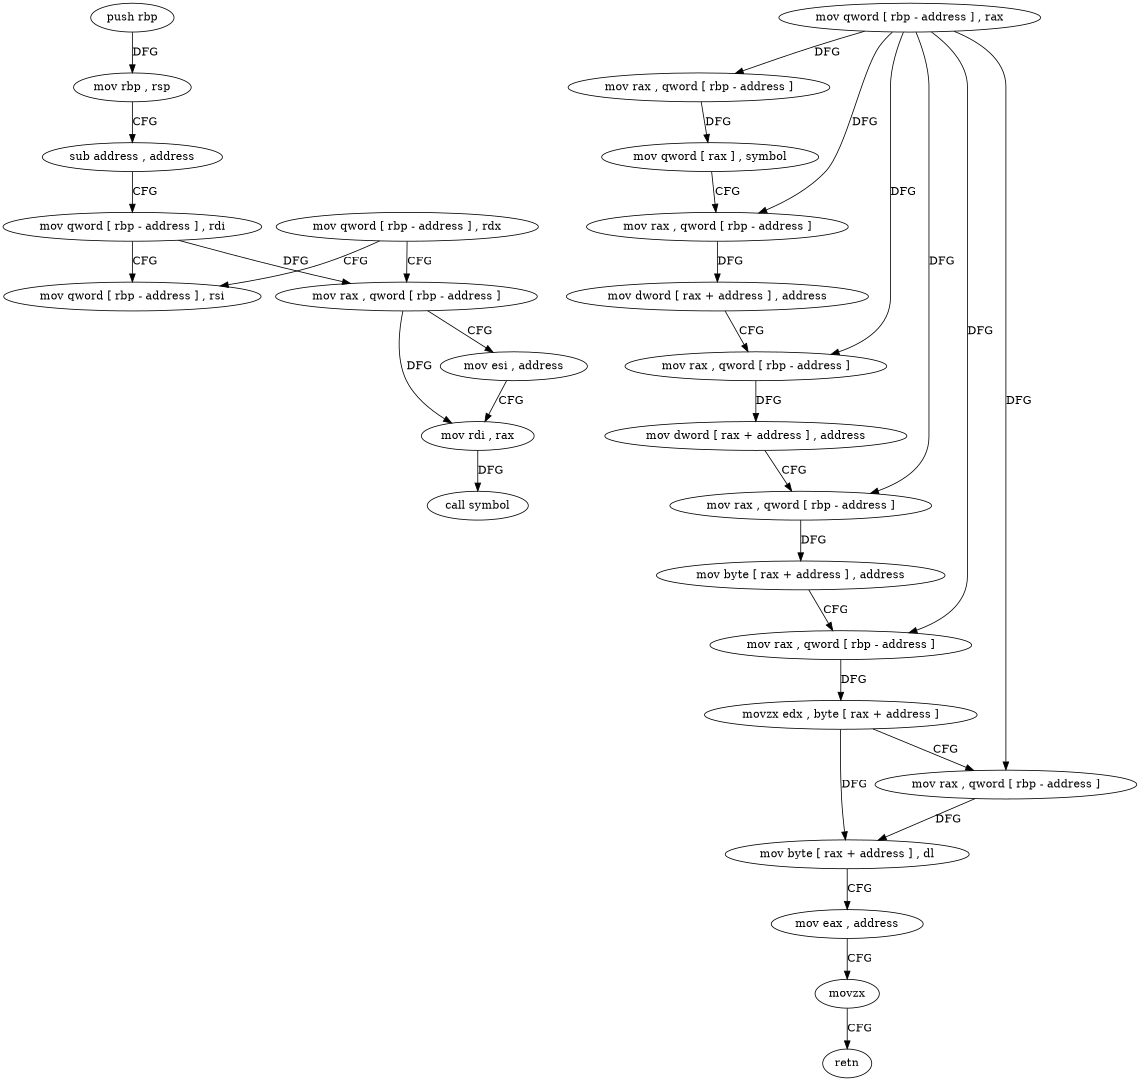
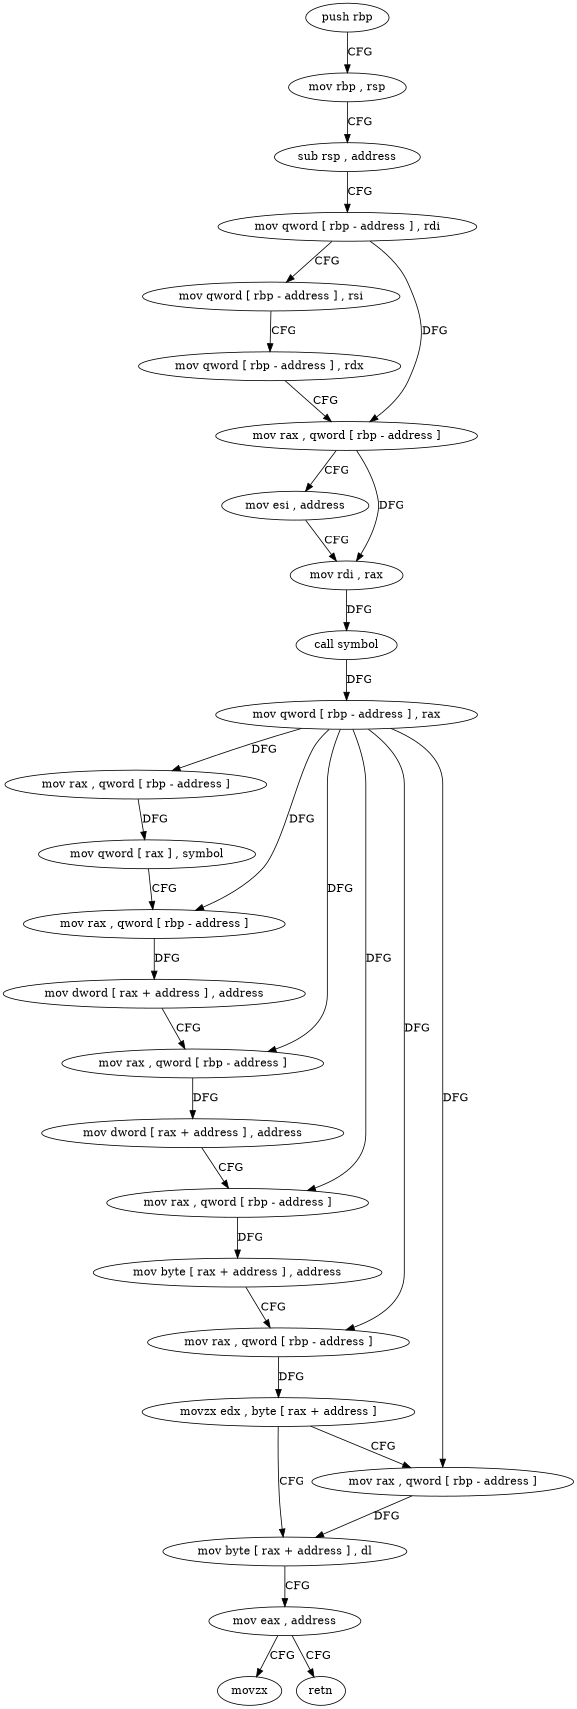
edge "push rbp" -> "mov rbp , rsp": label "DFG" -> "CFG"
node "sub address , address": label "sub address , address" -> "sub rsp , address"
edge "mov qword [ rbp - address ] , rdx" -> "mov qword [ rbp - address ] , rsi": reversed
edge "call symbol" -> "mov qword [ rbp - address ] , rax": added, label "DFG"
edge "movzx edx , byte [ rax + address ]" -> "mov byte [ rax + address ] , dl": label "DFG" -> "CFG"
edge "movzx" -> "retn": now "mov eax , address" -> "retn"
